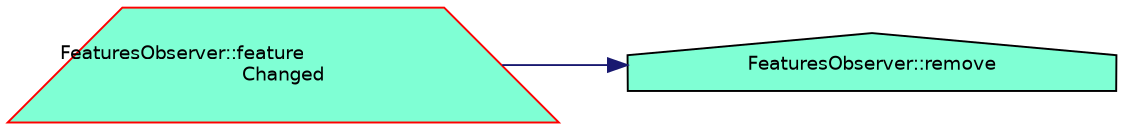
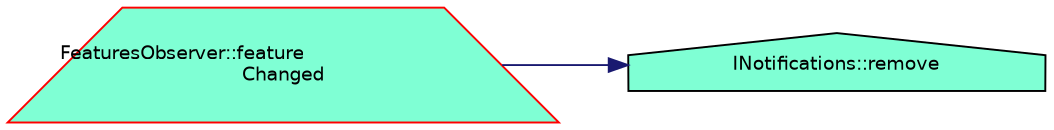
node "FeaturesObserver::remove": label "FeaturesObserver::remove" -> "INotifications::remove"
